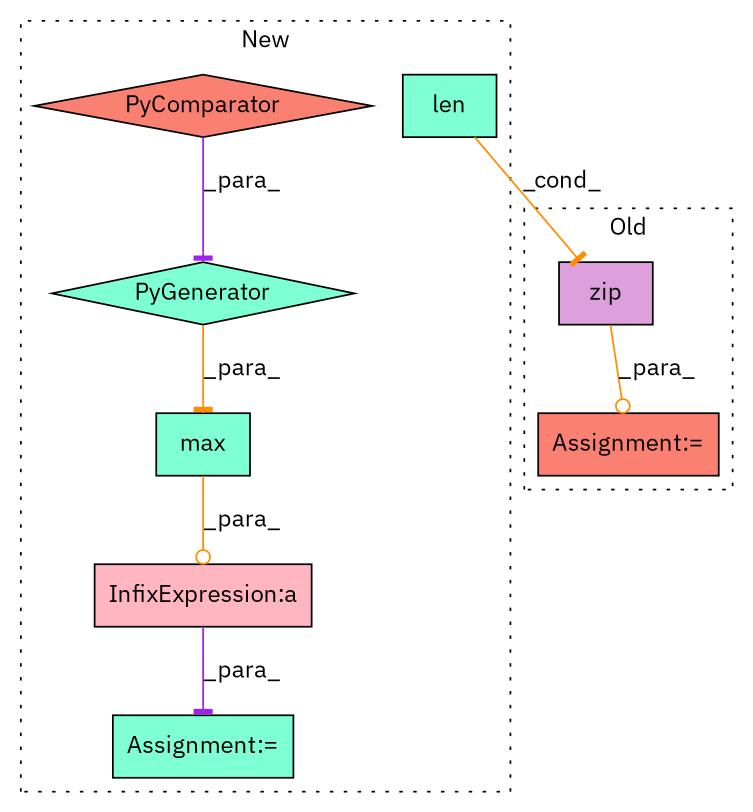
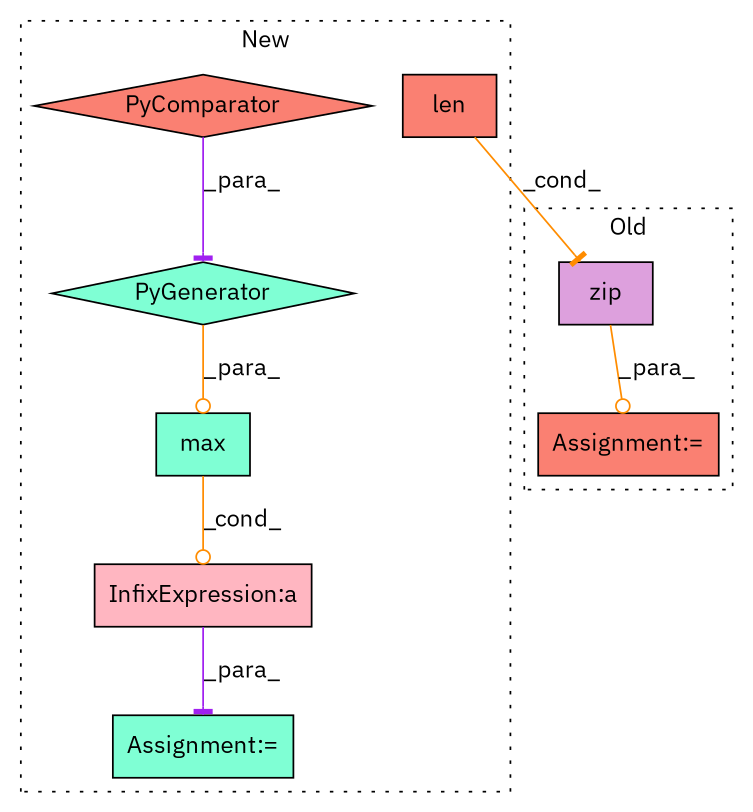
node "len": fillcolor aquamarine -> salmon
edge "PyGenerator" -> "max": arrowhead tee -> odot
edge "max" -> "InfixExpression:a": label "_para_" -> "_cond_"
